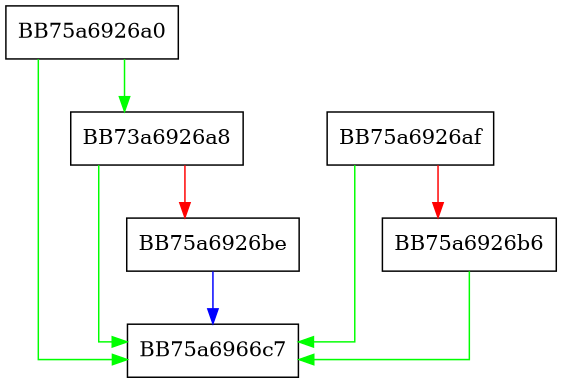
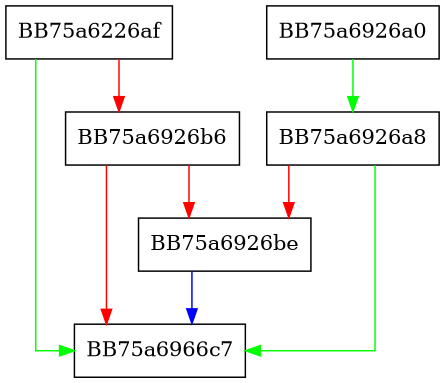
node "BB73a6926a8": label "BB73a6926a8" -> "BB75a6926a8"
node "BB75a6926af": label "BB75a6926af" -> "BB75a6226af"
edge "BB75a6926b6" -> "BB75a6926be": added
edge "BB75a6926a0" -> "BB75a6966c7": removed
edge "BB75a6926b6" -> "BB75a6966c7": color green -> red
